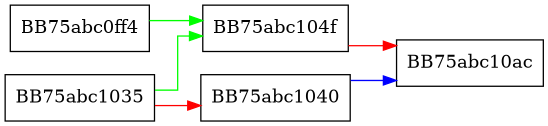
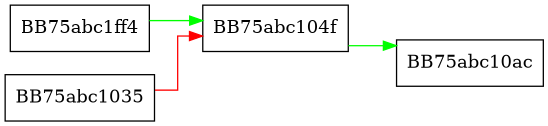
node "BB75abc0ff4": label "BB75abc0ff4" -> "BB75abc1ff4"
edge "BB75abc104f" -> "BB75abc10ac": color red -> green
edge "BB75abc1035" -> "BB75abc104f": color green -> red
node "BB75abc1040": removed
